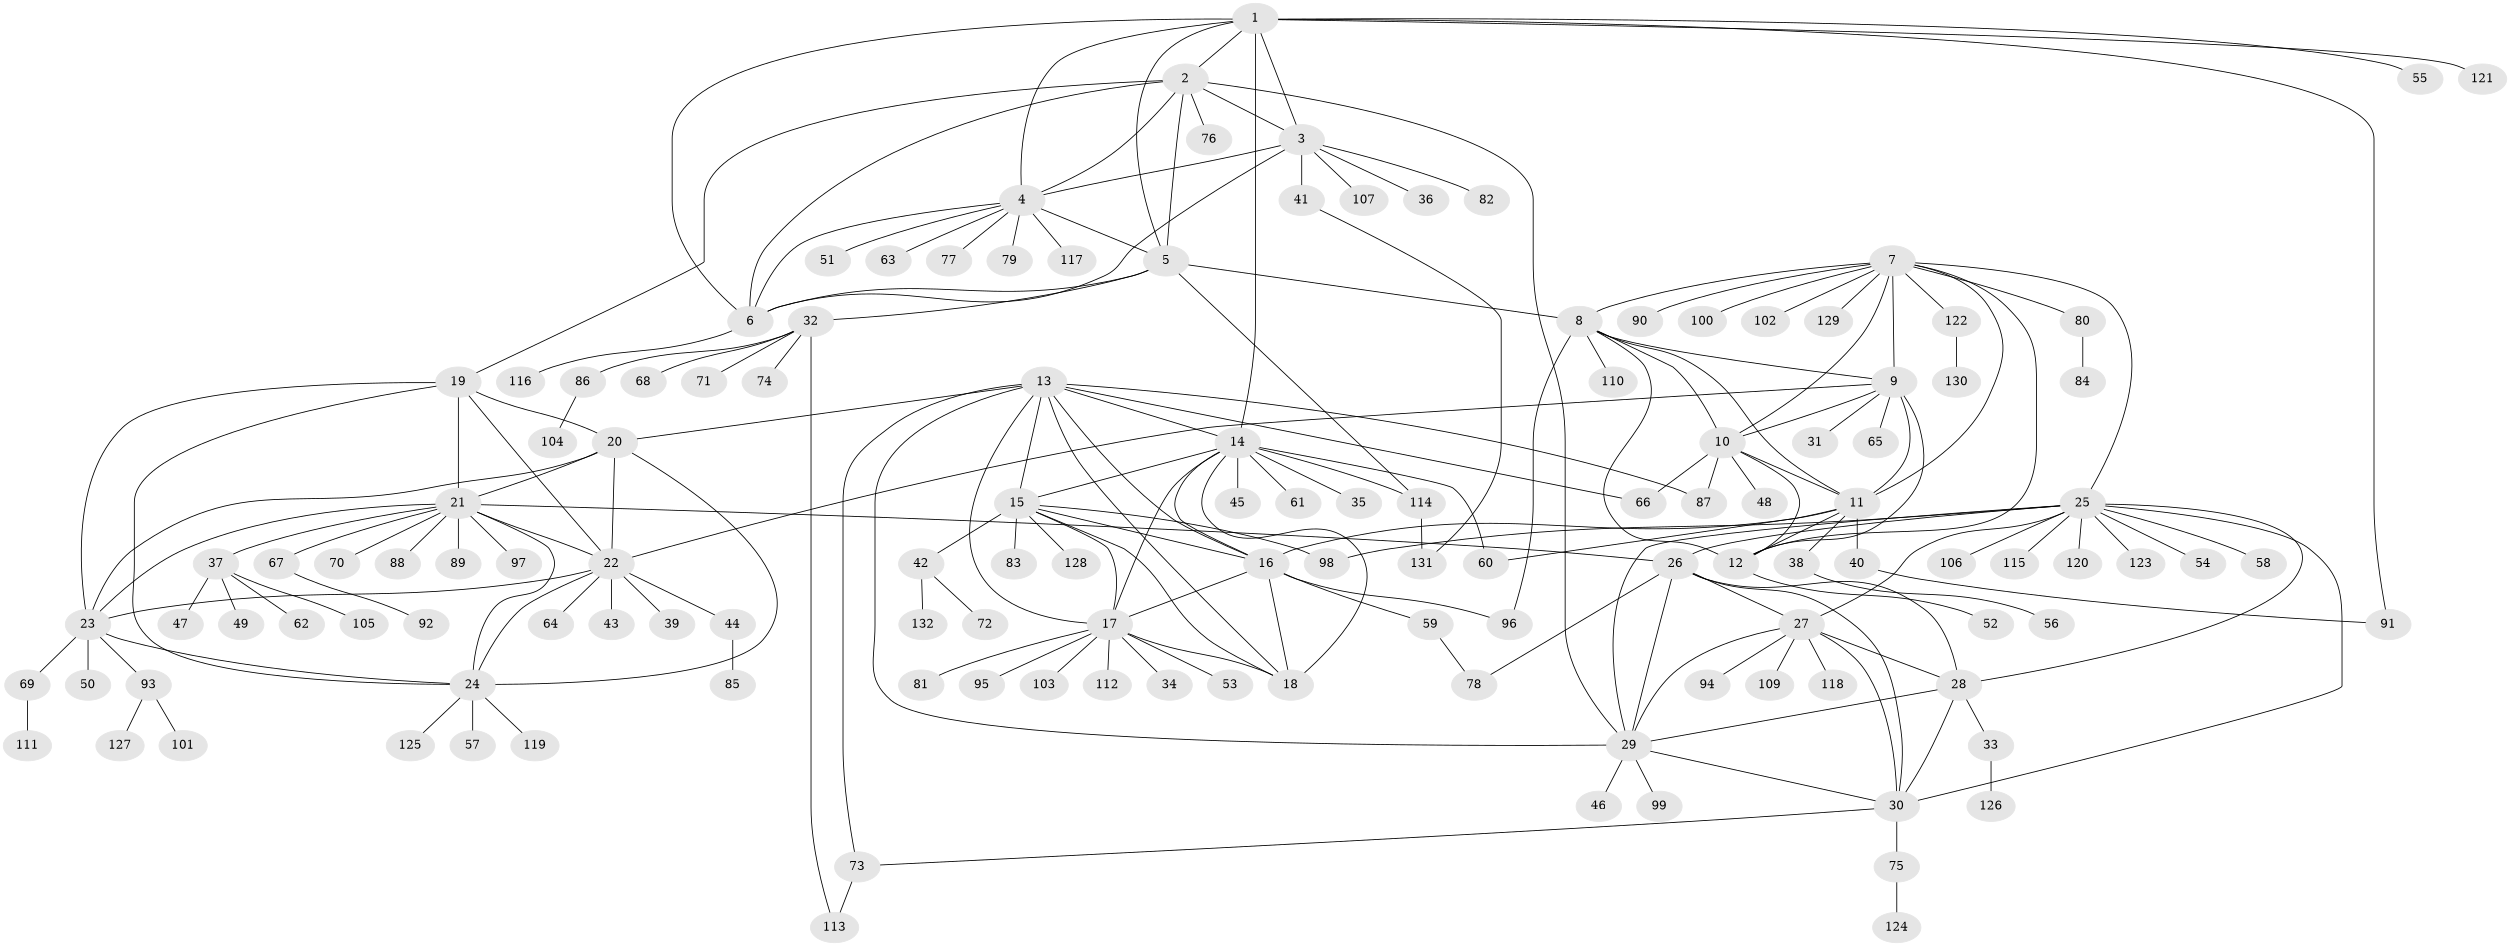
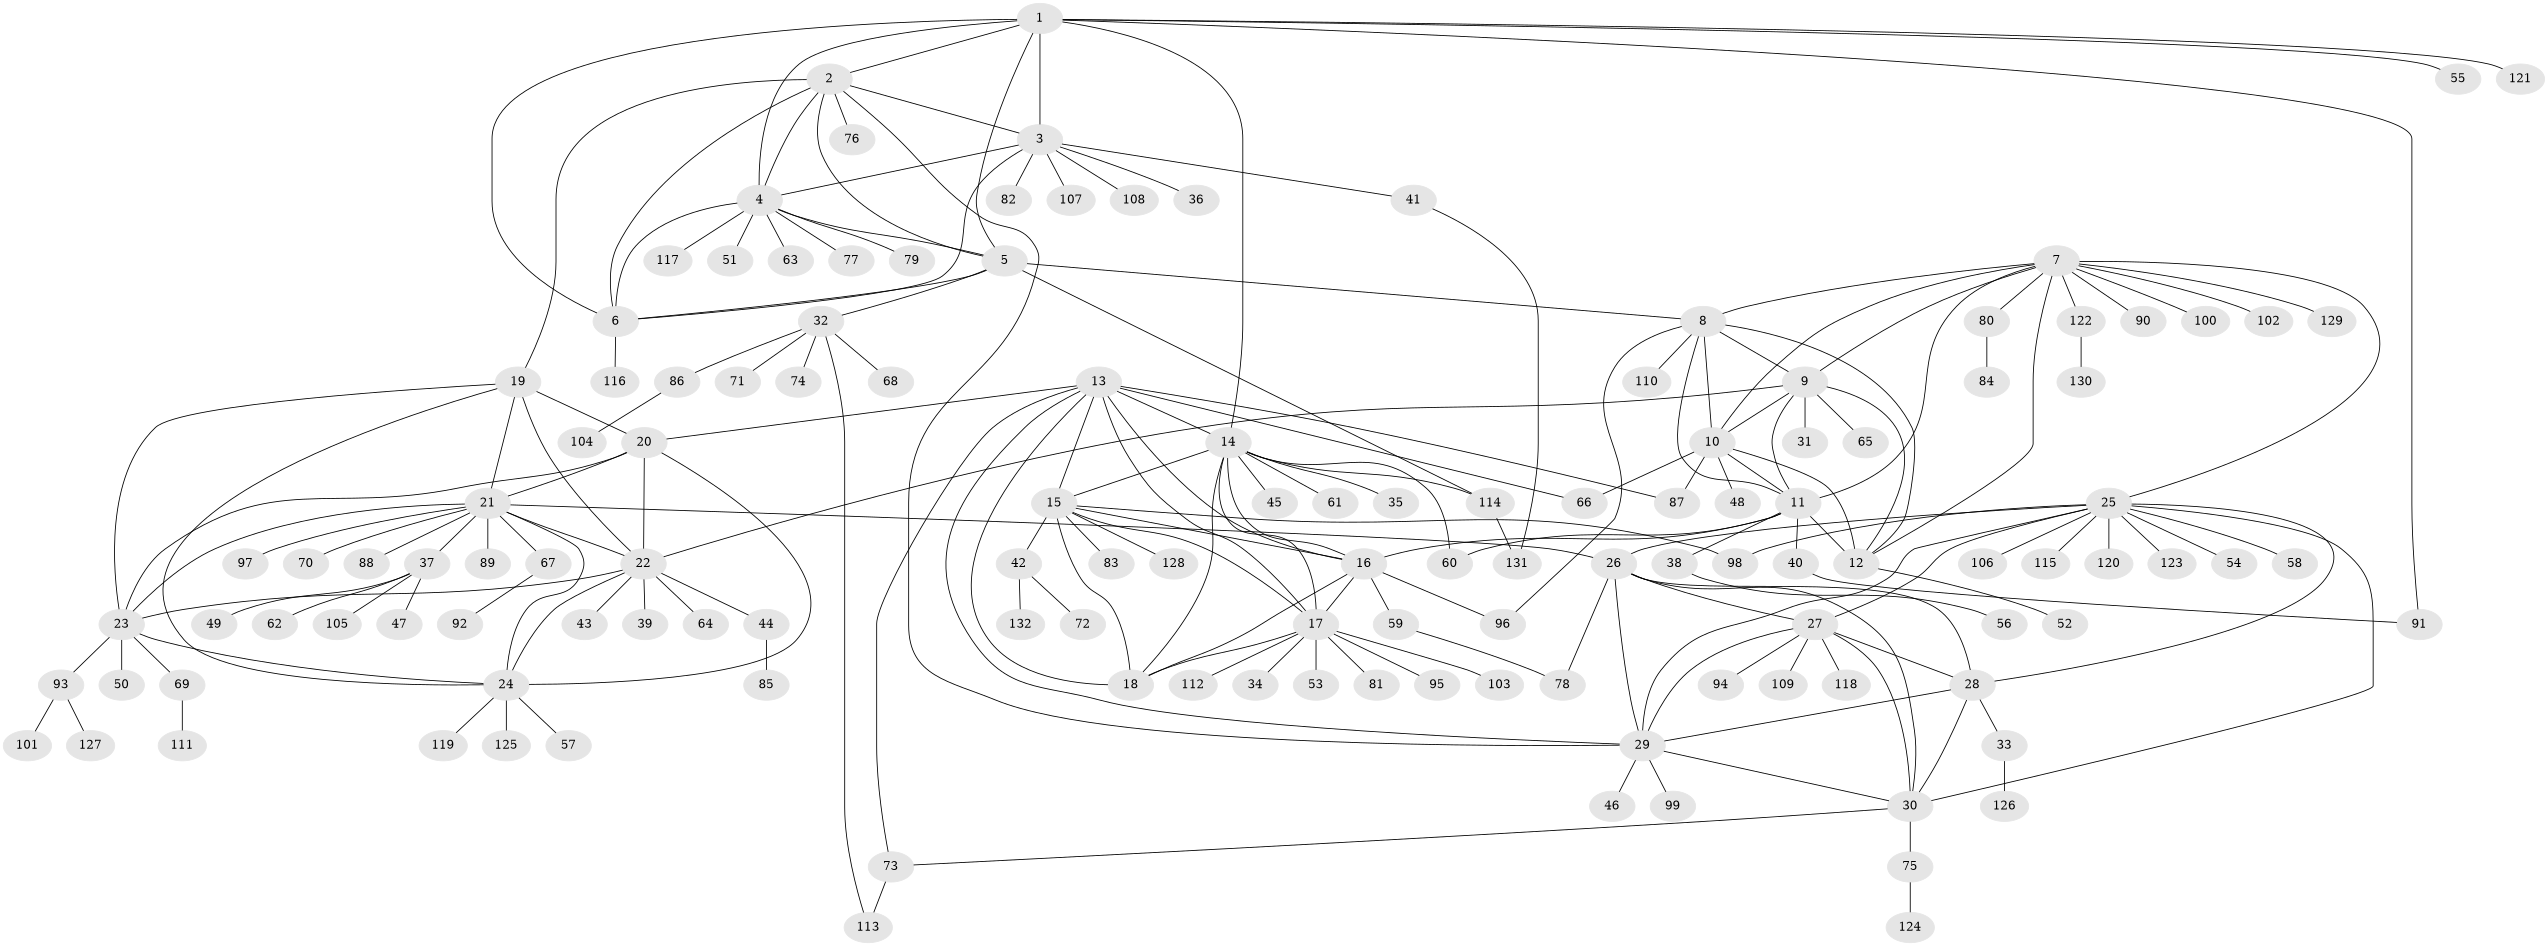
node "108": added
